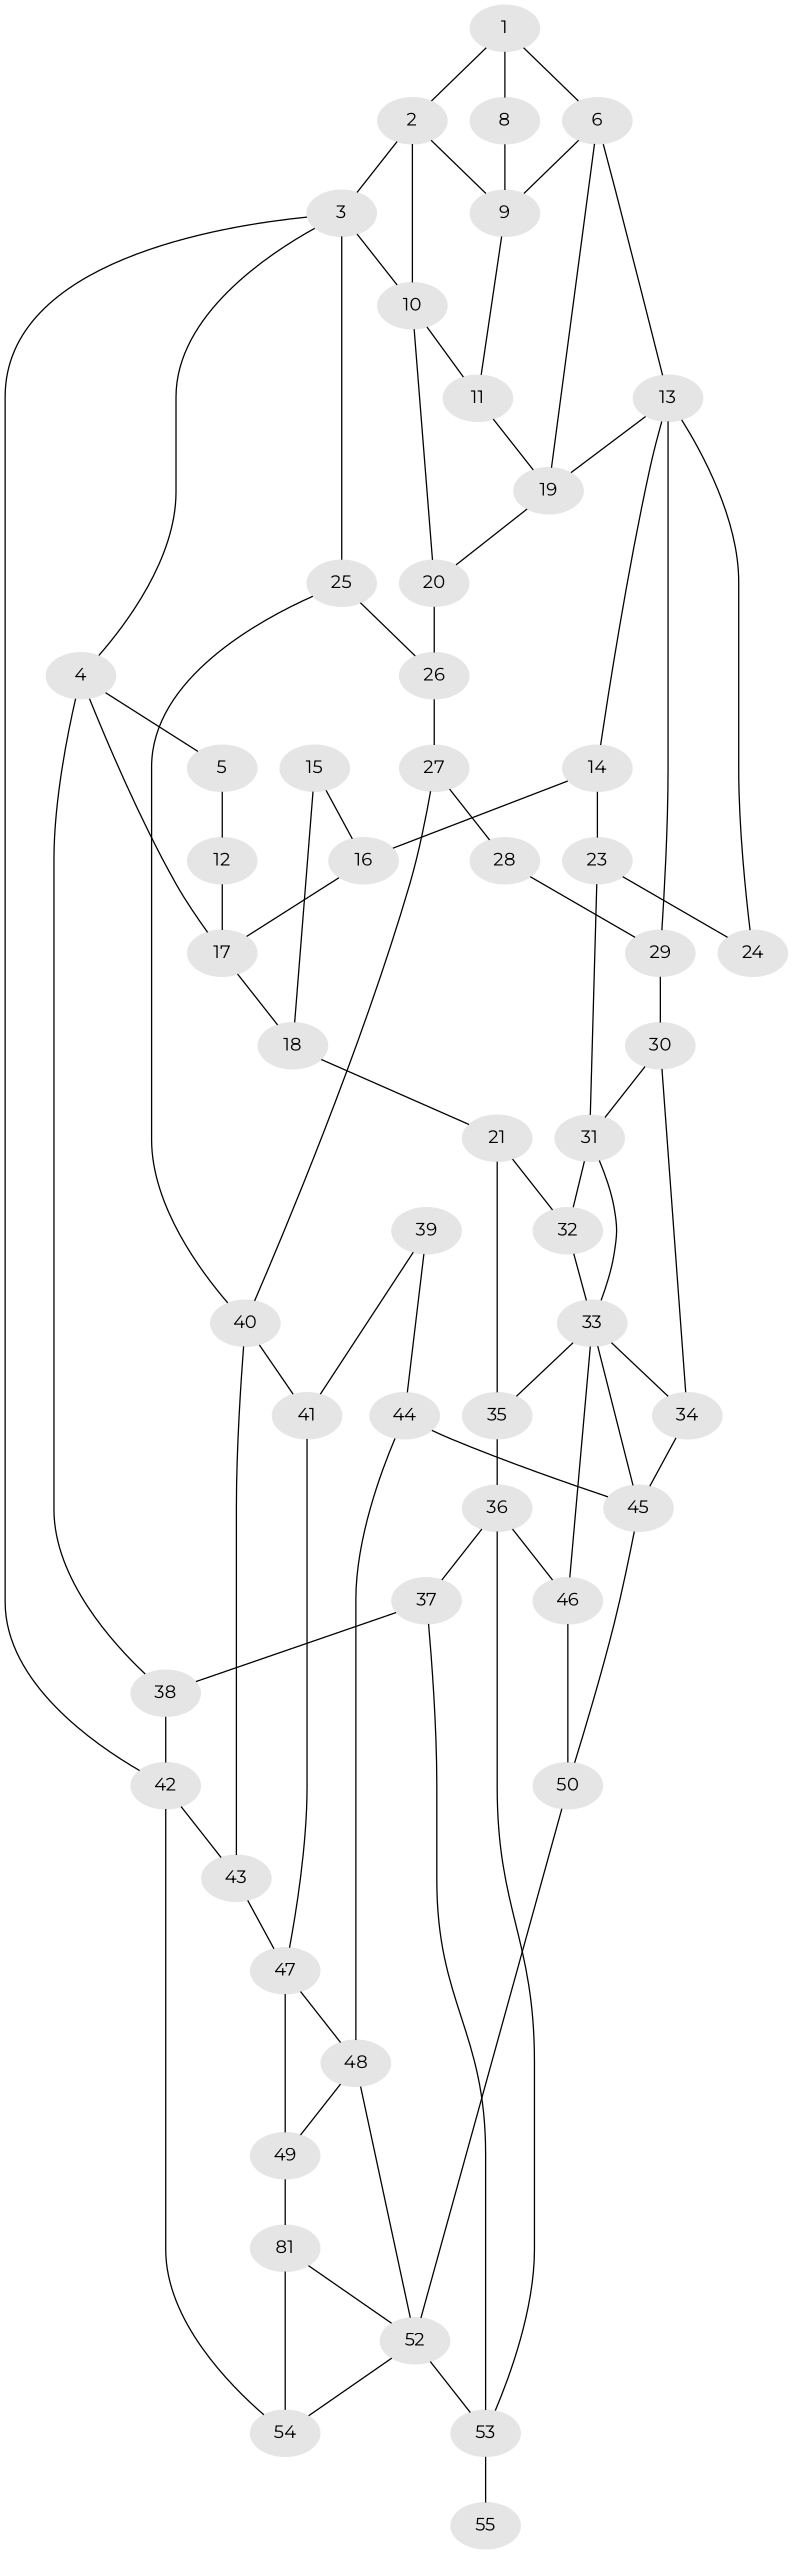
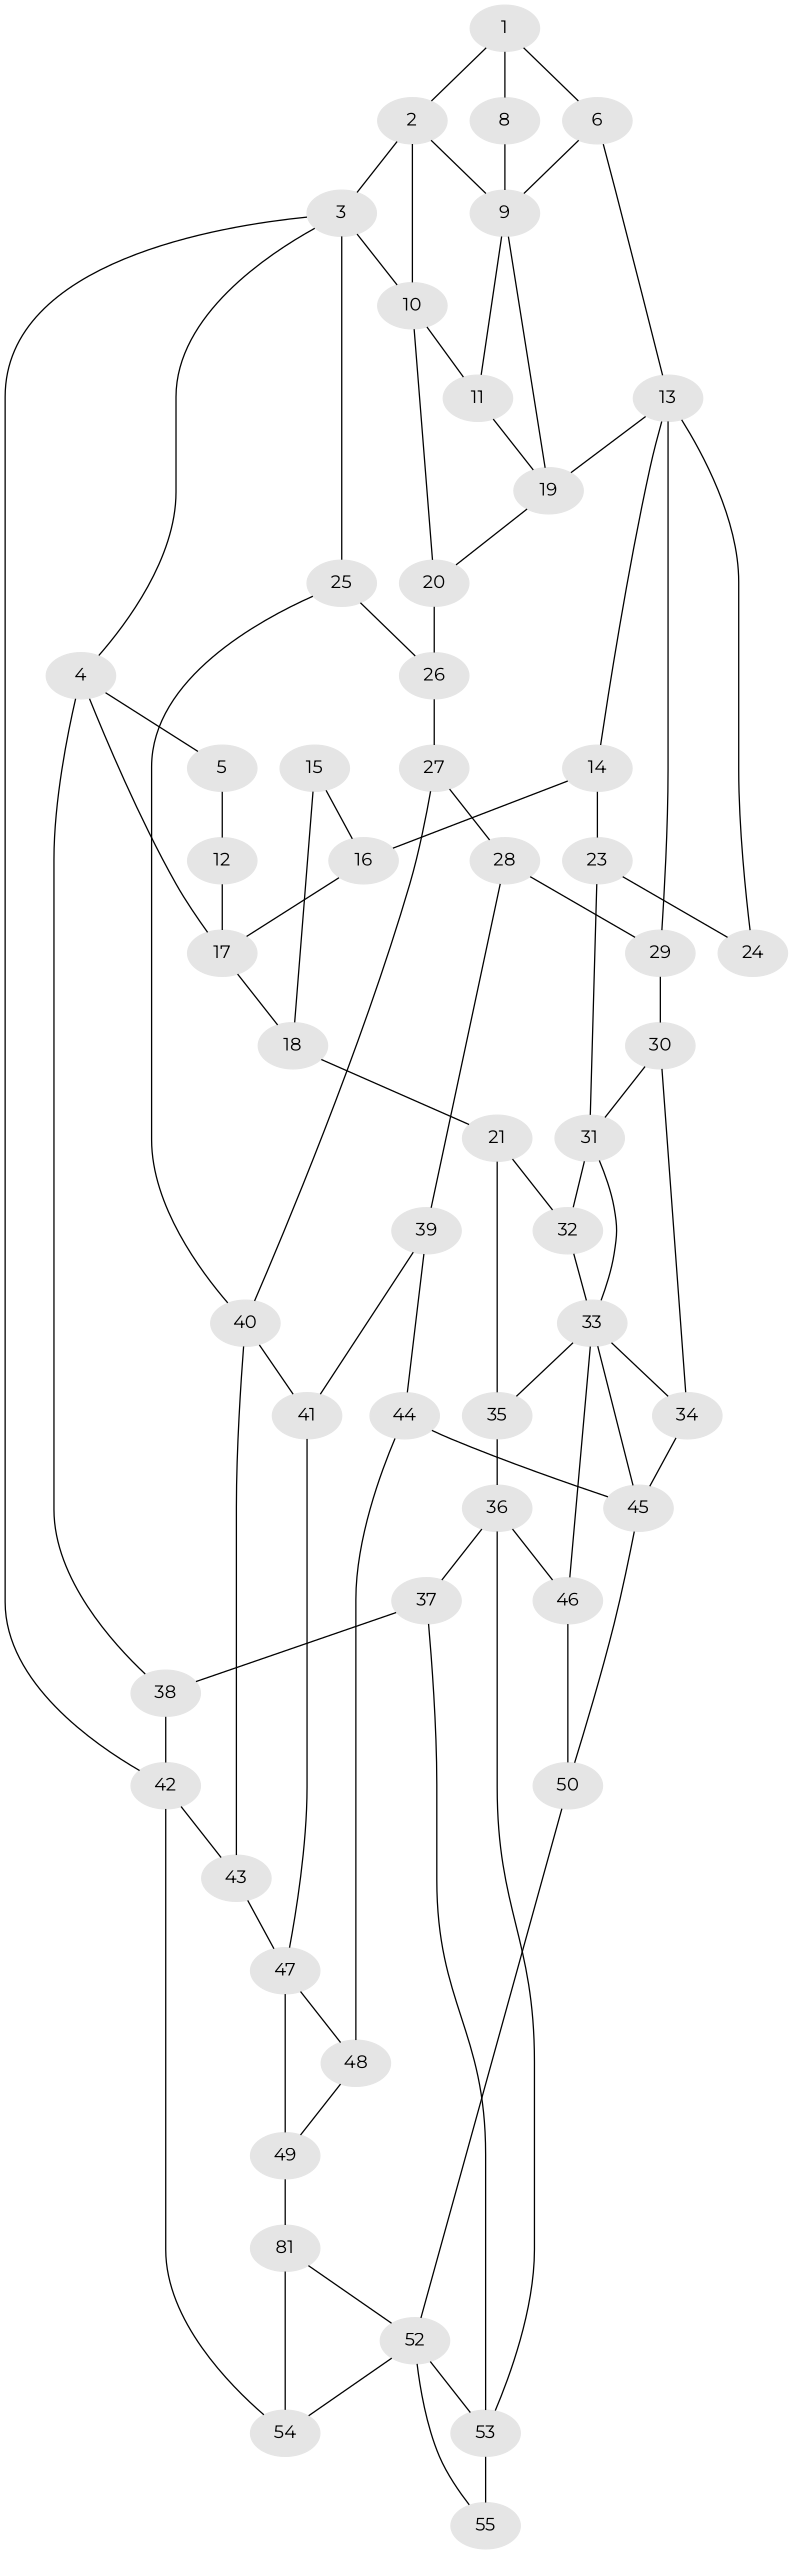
edge "6" -- "19": now "9" -- "19"
edge "28" -- "39": added
edge "48" -- "52": now "55" -- "52"
